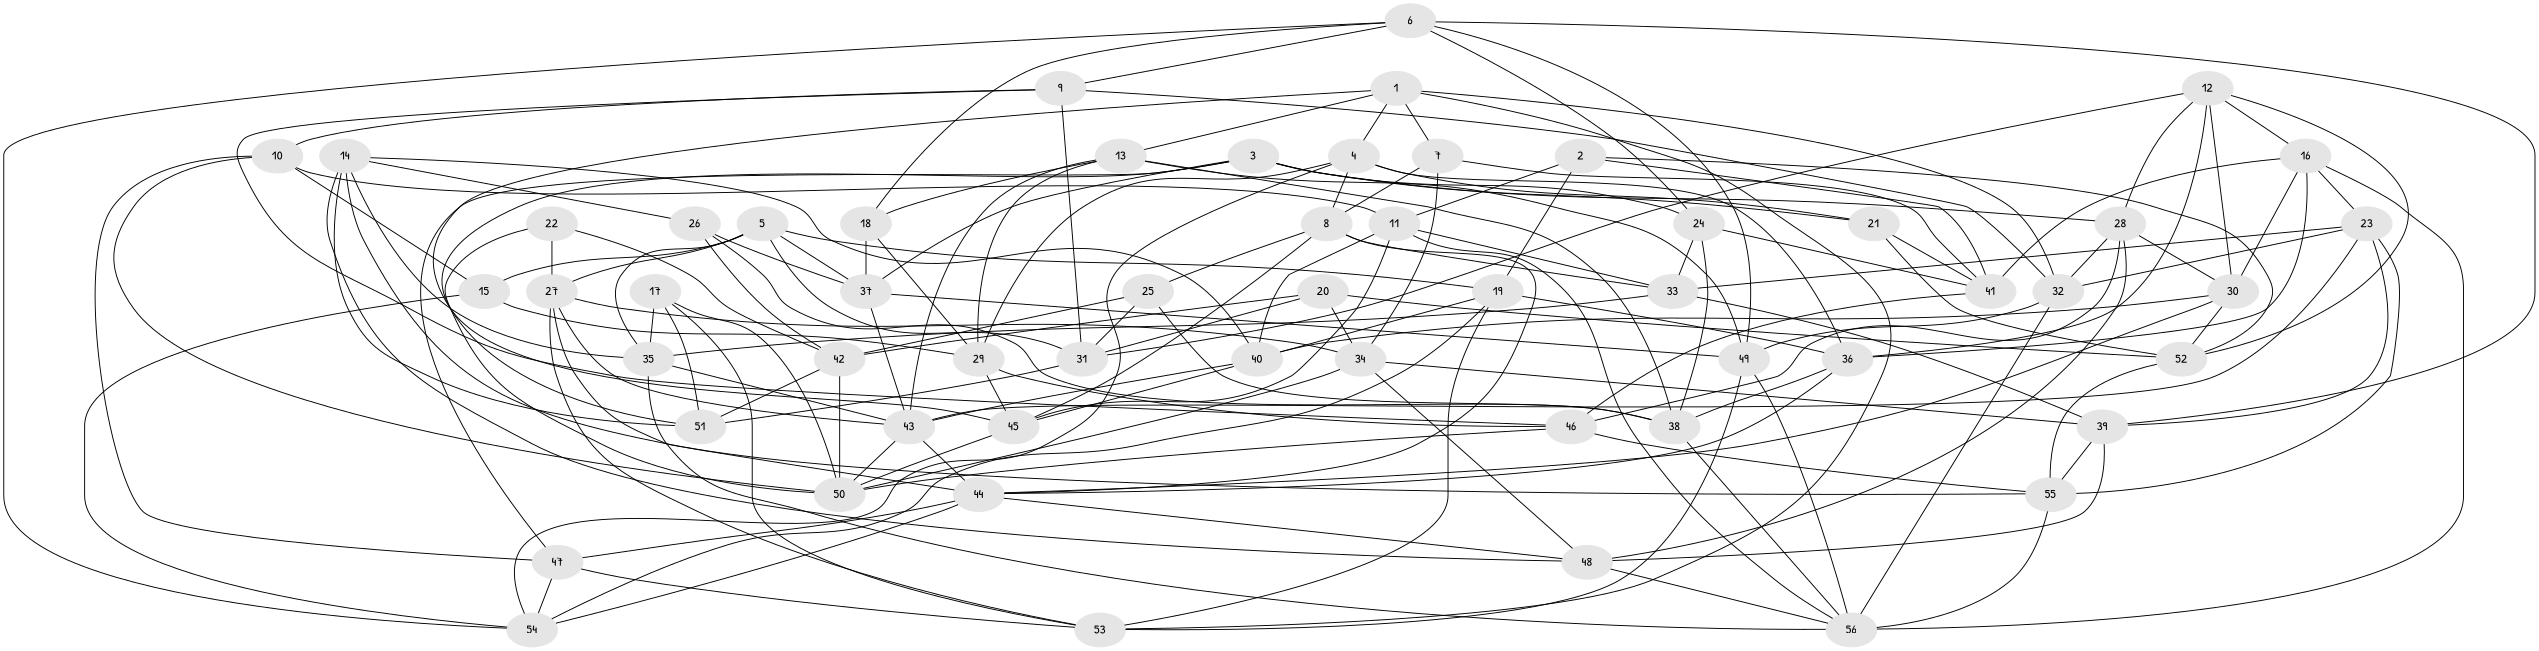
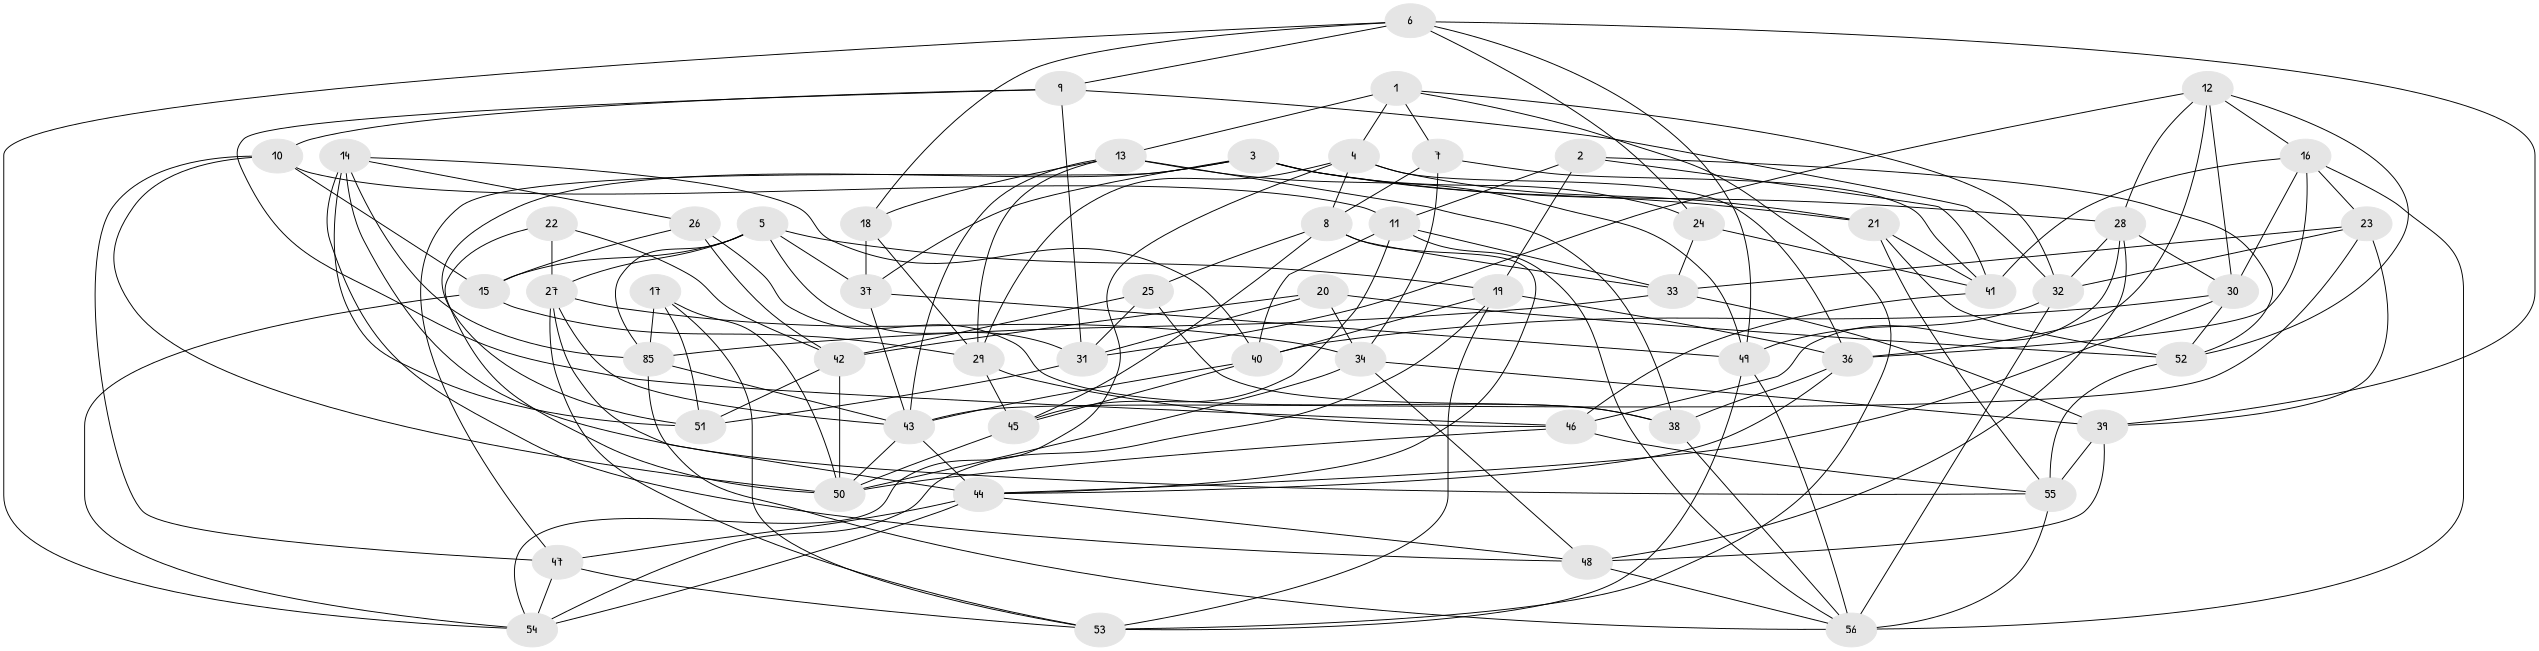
edge "1" -- "45": removed
edge "26" -- "37": now "26" -- "15"
edge "24" -- "38": removed
node "35": label "35" -> "85"
edge "23" -- "55": now "21" -- "55"
